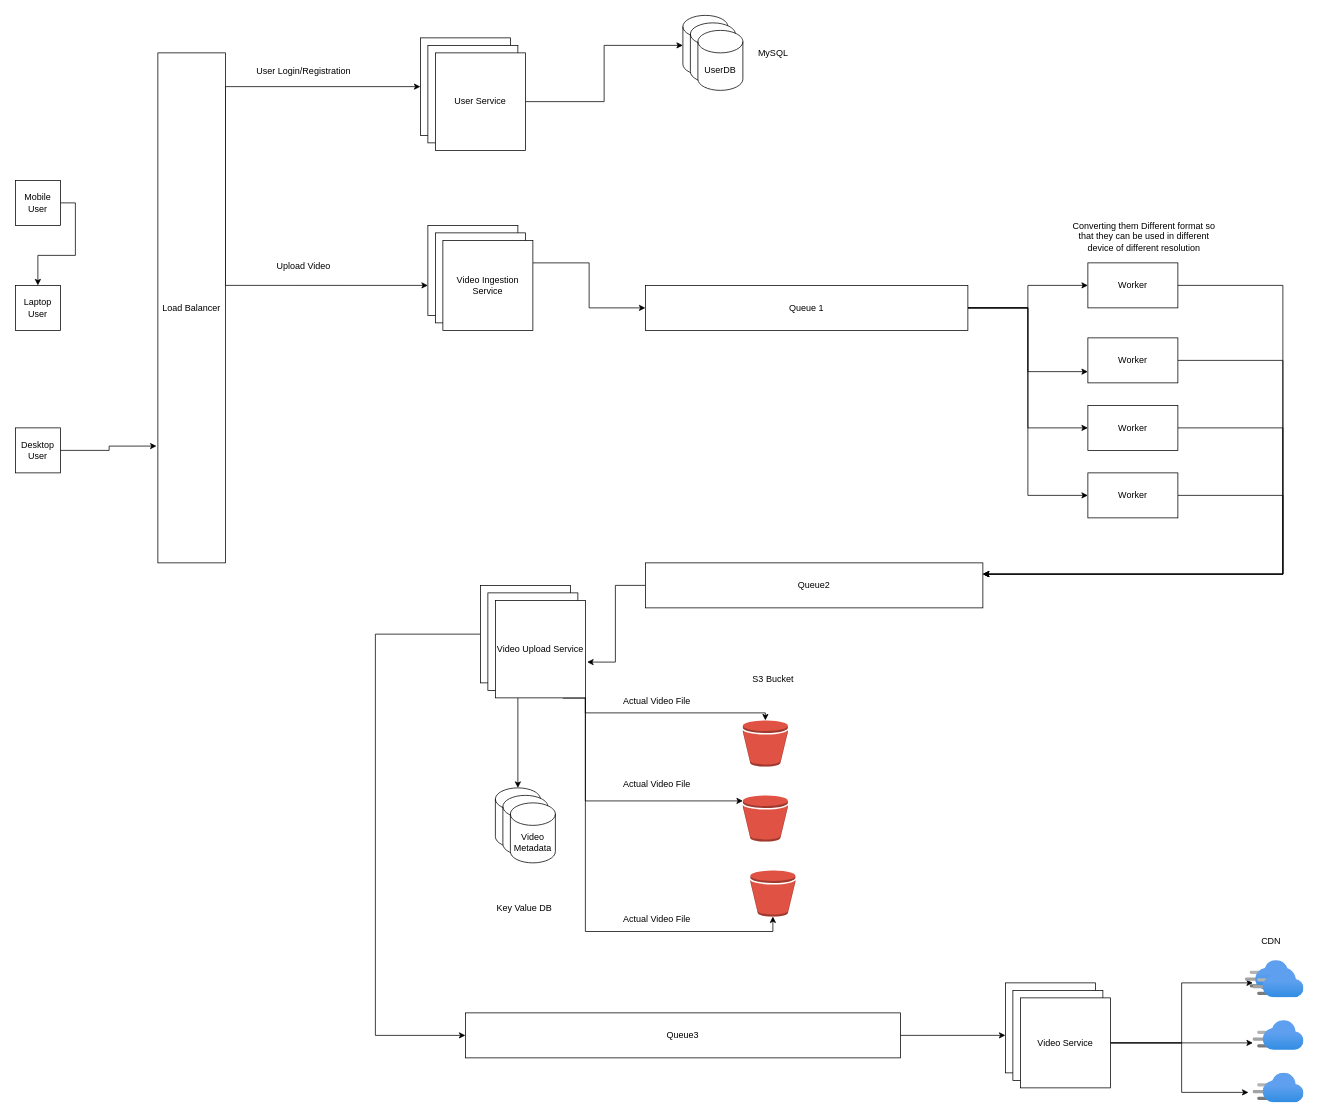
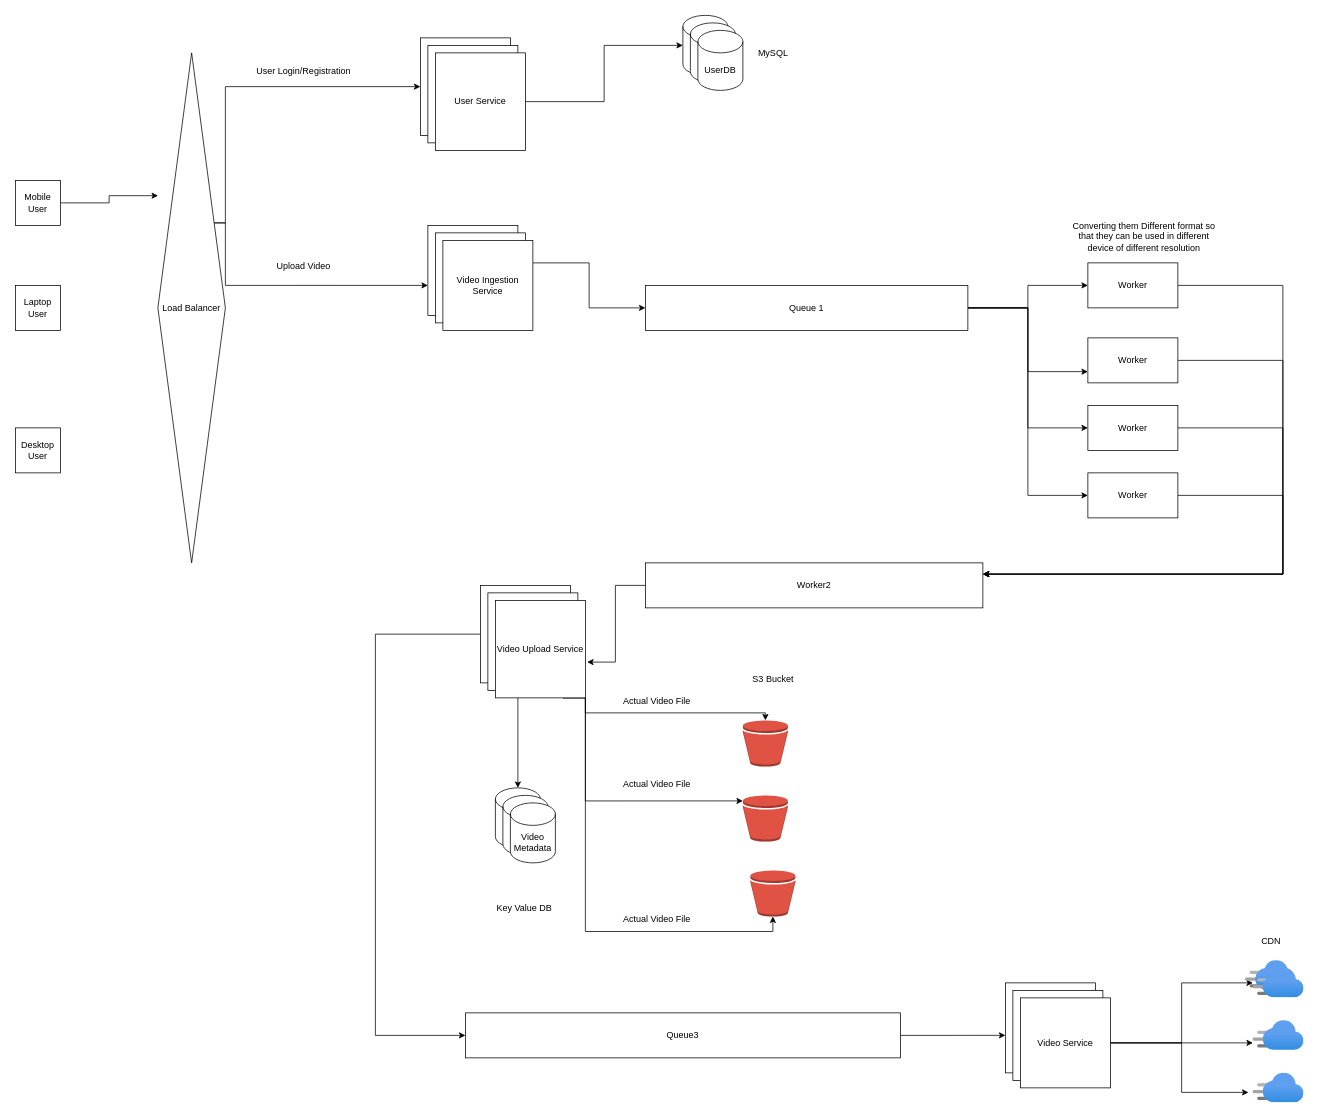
edge "Mobile User" -> "Laptop User": now "Mobile User" -> "Load Balancer"
node "Load Balancer": shape rectangle -> diamond
edge "Desktop User" -> "Load Balancer": removed
node "Queue2": label "Queue2" -> "Worker2"
